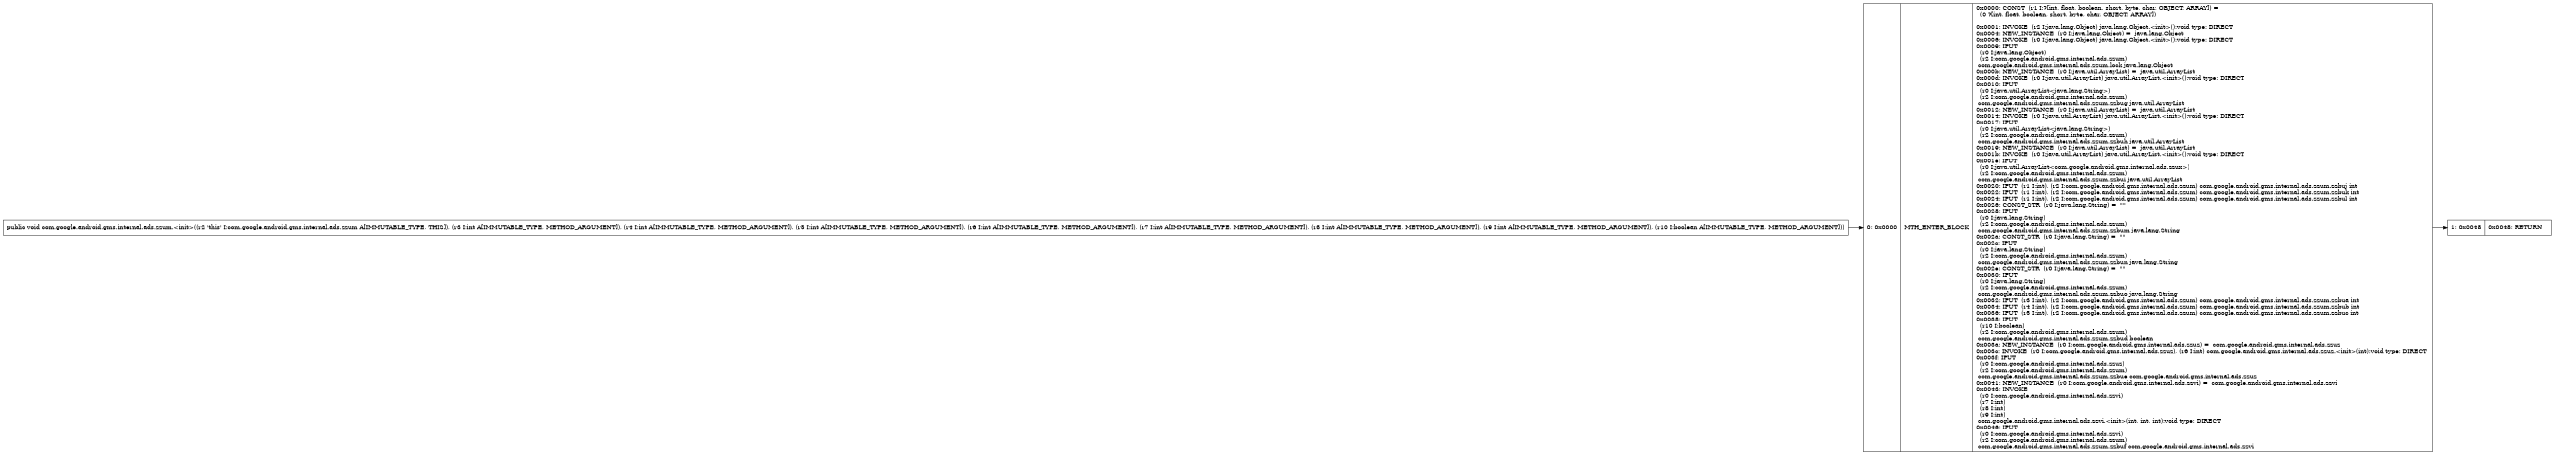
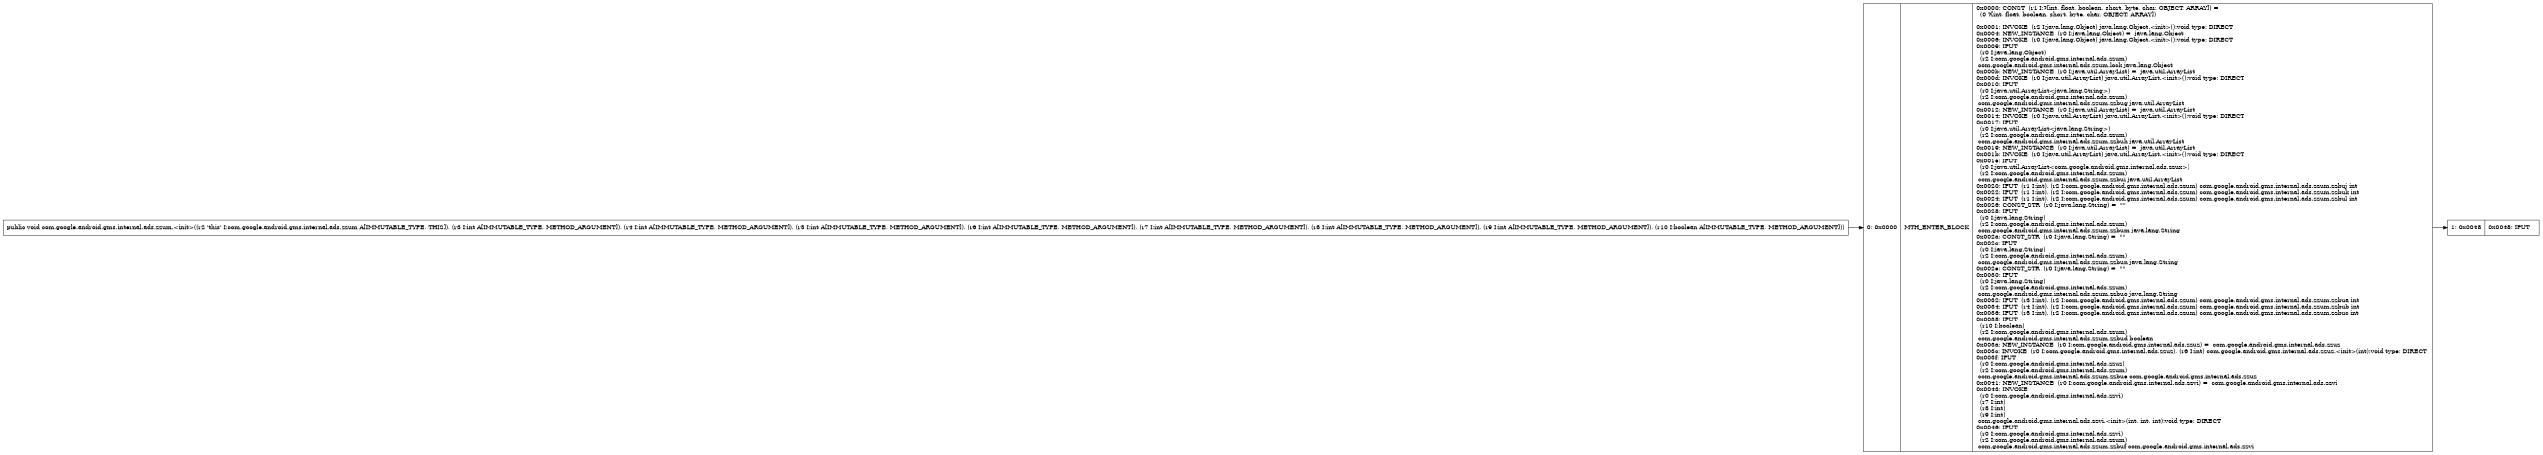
node "1: 0x0048": text "0x0048: RETURN" -> "0x0048: IPUT"
